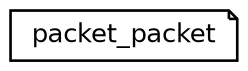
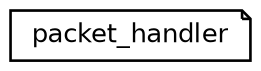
node "packet_packet": label "packet_packet" -> "packet_handler"
